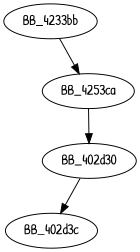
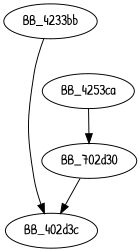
edge "BB_4233bb" -> "BB_4253ca": now "BB_4233bb" -> "BB_402d3c"
node "BB_402d30": label "BB_402d30" -> "BB_702d30"
